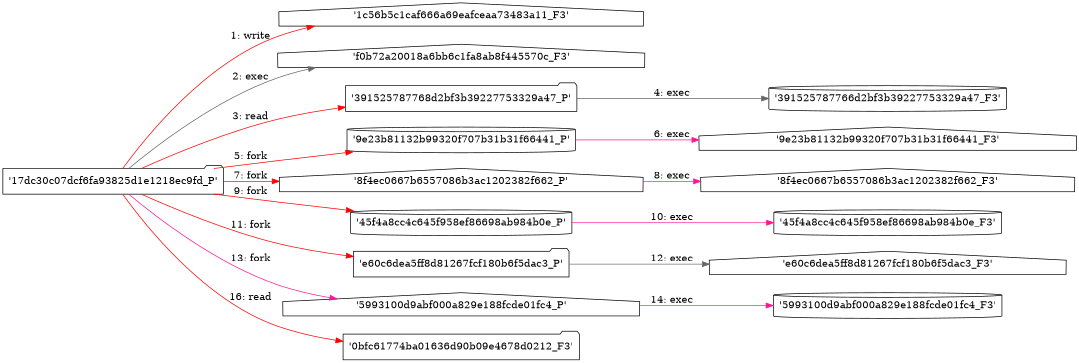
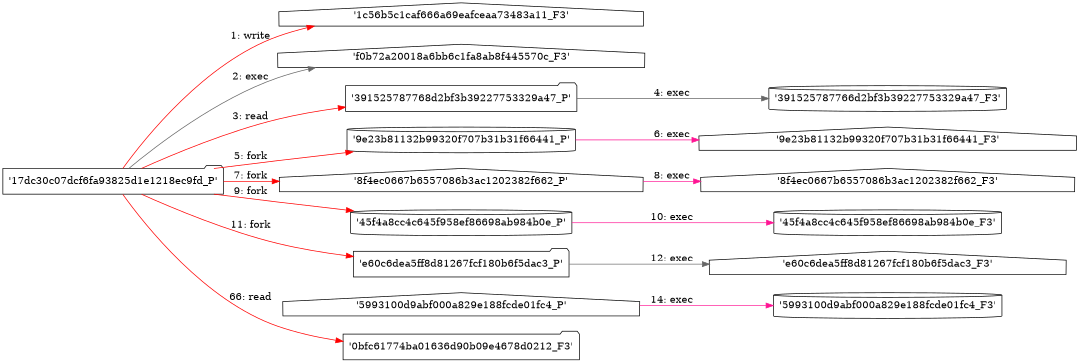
edge "'17dc30c07dcf6fa93825d1e1218ec9fd_P'" -> "'5993100d9abf000a829e188fcde01fc4_P'": removed, label "13: fork"
edge "'17dc30c07dcf6fa93825d1e1218ec9fd_P'" -> "'0bfc61774ba01636d90b09e4678d0212_F3'": label "16: read" -> "66: read"
